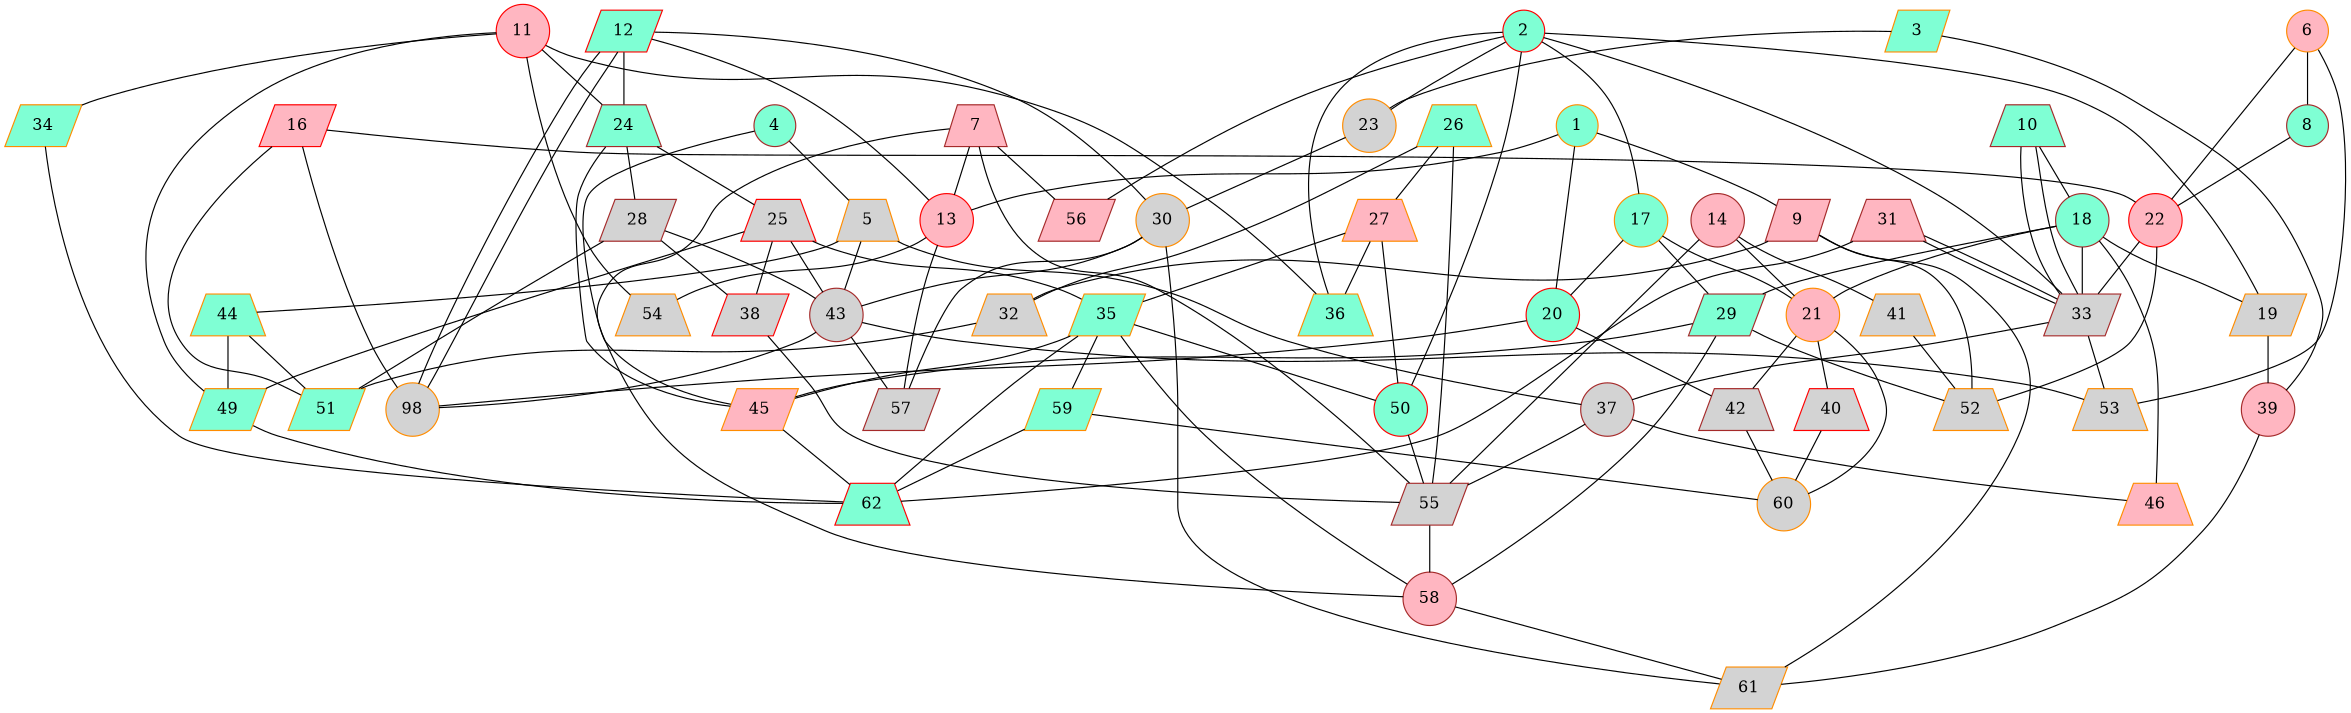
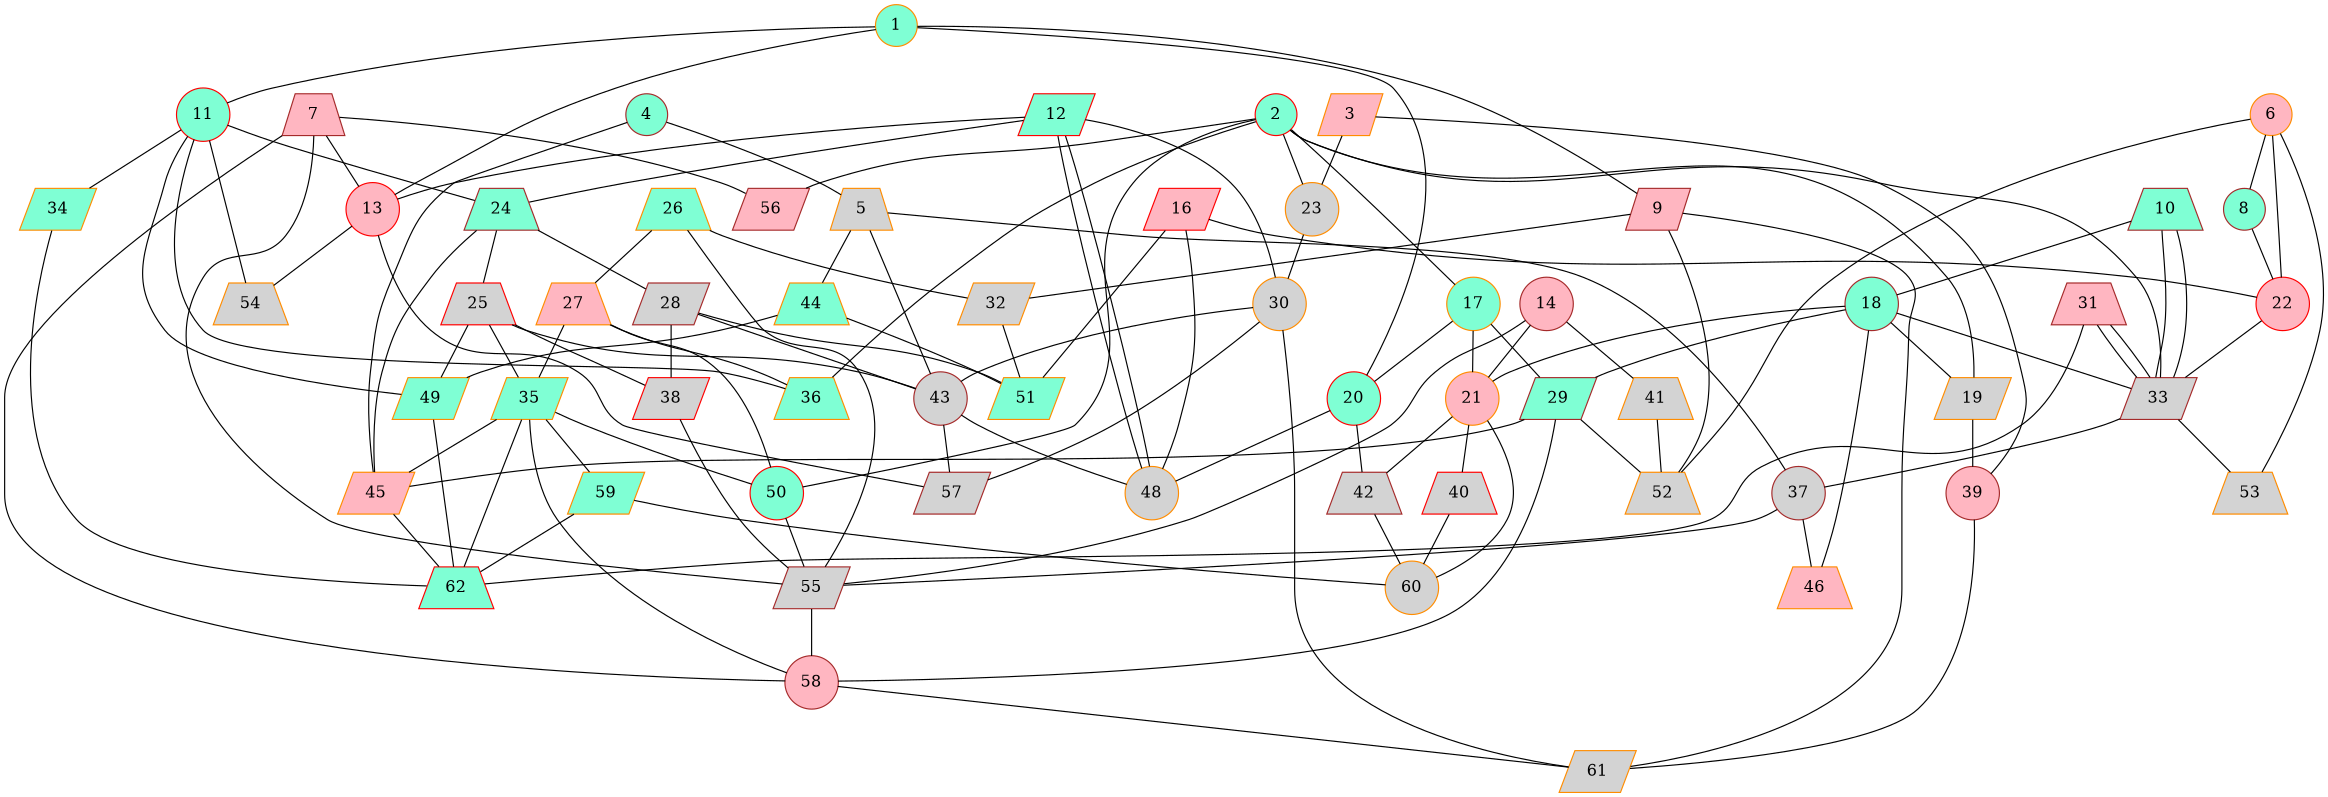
node "11": fillcolor lightpink -> aquamarine
node "3": fillcolor aquamarine -> lightpink
edge "1" -- "11": added
node "32": shape trapezium -> parallelogram
edge "43" -- "53": removed
edge "22" -- "52": now "6" -- "52"
node "98": label "98" -> "48"
